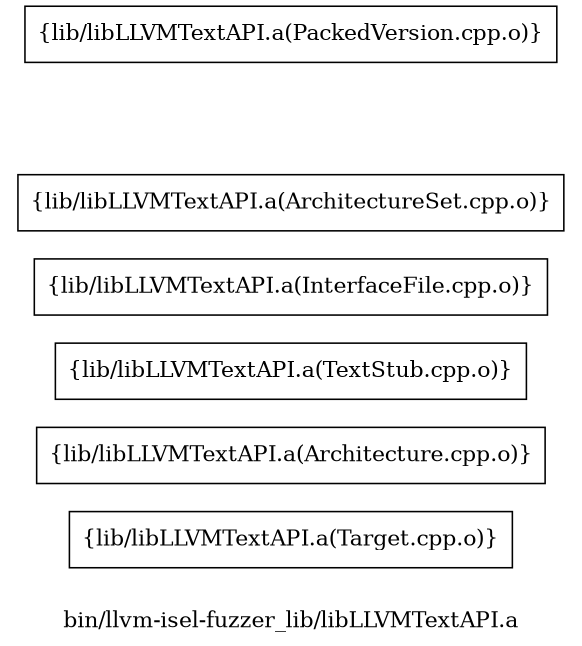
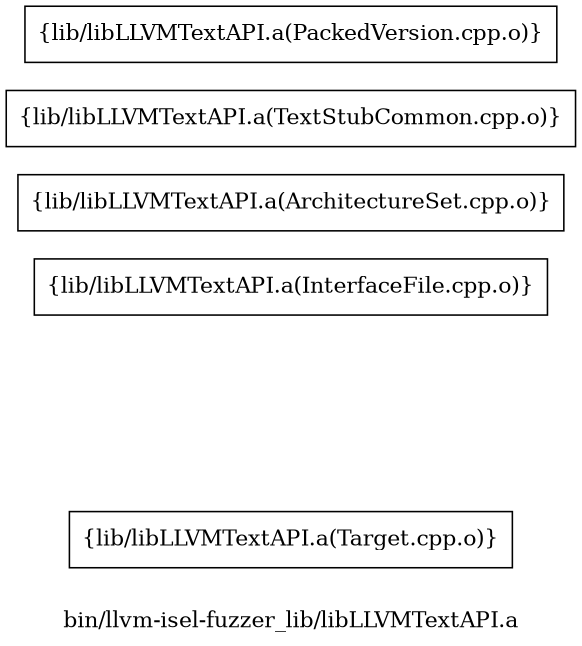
node "{lib/libLLVMTextAPI.a(TextStubCommon.cpp.o)}": added
node "{lib/libLLVMTextAPI.a(TextStub.cpp.o)}": removed
node "{lib/libLLVMTextAPI.a(Architecture.cpp.o)}": removed
